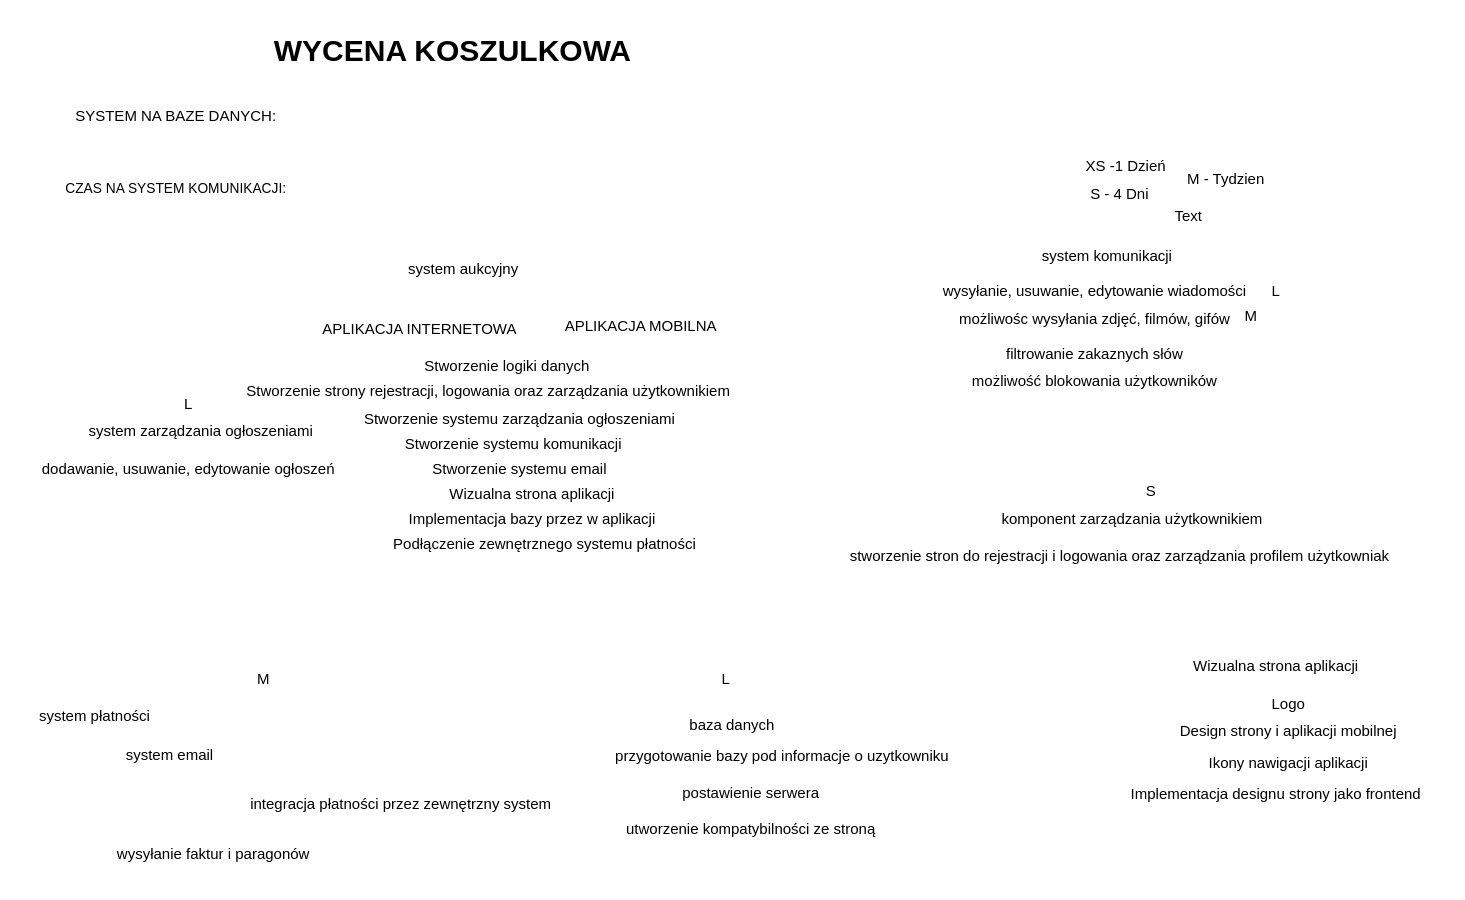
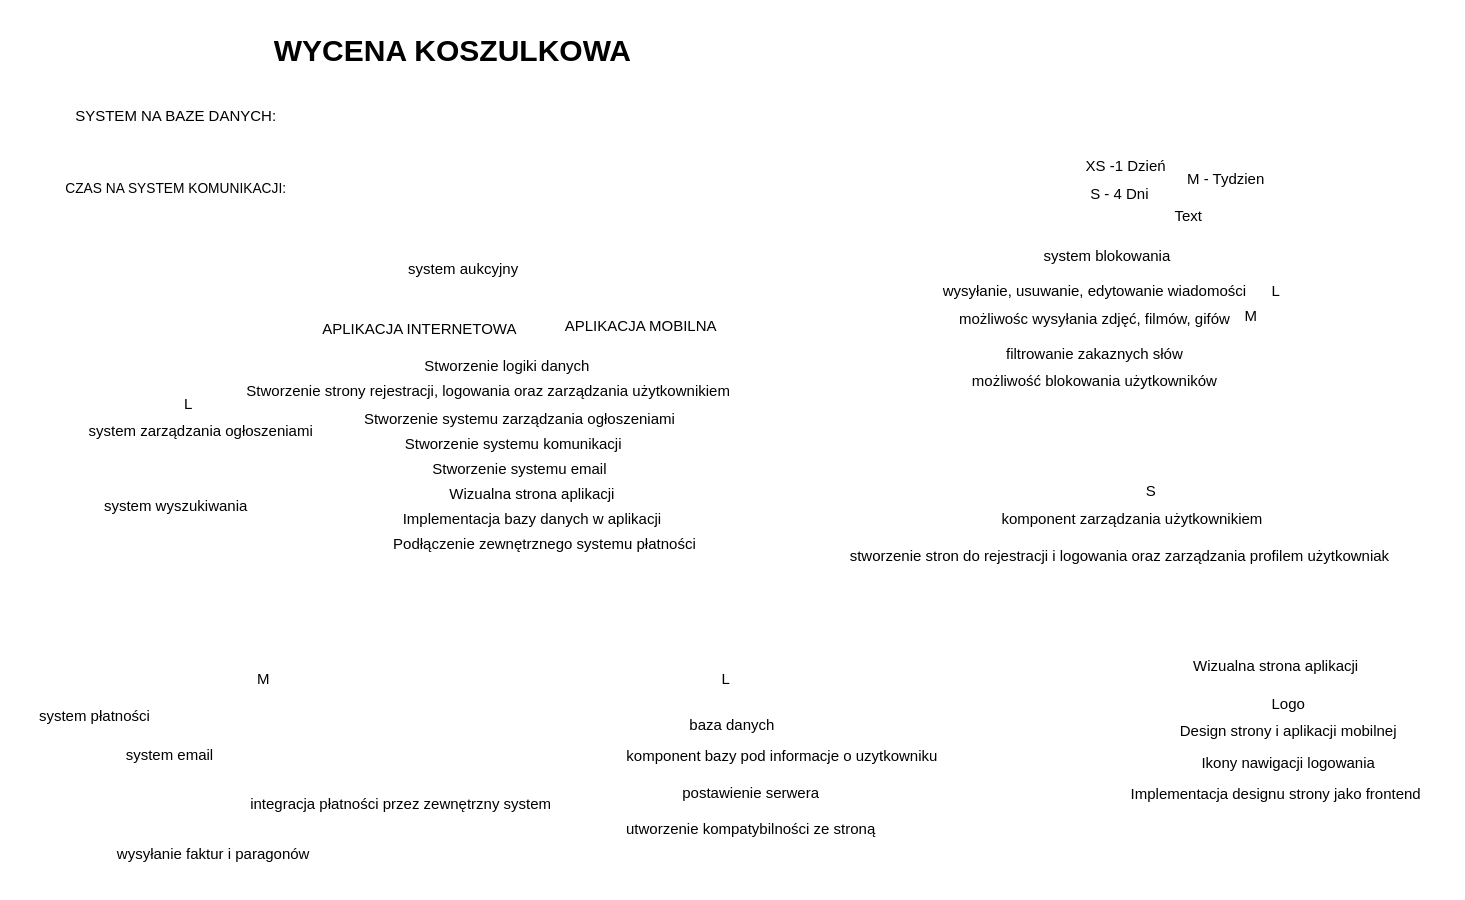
node "system komunikacji": label "system komunikacji" -> "system blokowania"
node "dodawanie, usuwanie, edytowanie ogłoszeń": removed
node "system wyszukiwania": added
node "Implementacja bazy przez w aplikacji": label "Implementacja bazy przez w aplikacji" -> "Implementacja bazy danych w aplikacji"
node "przygotowanie bazy pod informacje o uzytkowniku": label "przygotowanie bazy pod informacje o uzytkowniku" -> "komponent bazy pod informacje o uzytkowniku"
node "Ikony nawigacji aplikacji": label "Ikony nawigacji aplikacji" -> "Ikony nawigacji logowania"
